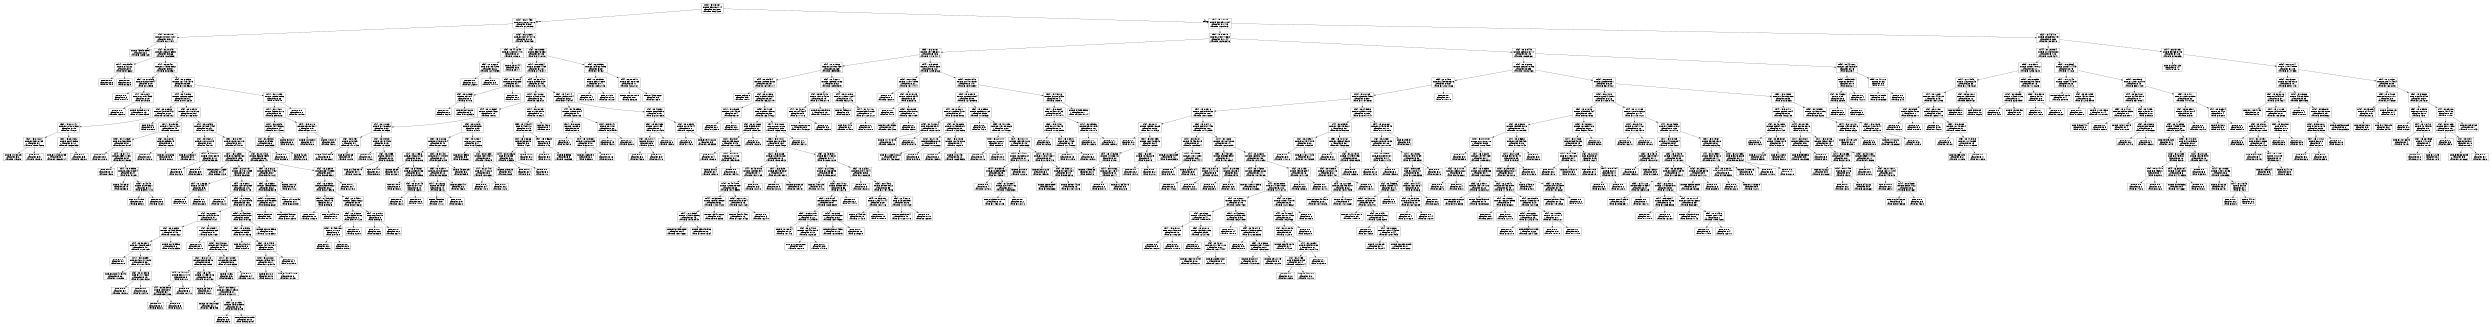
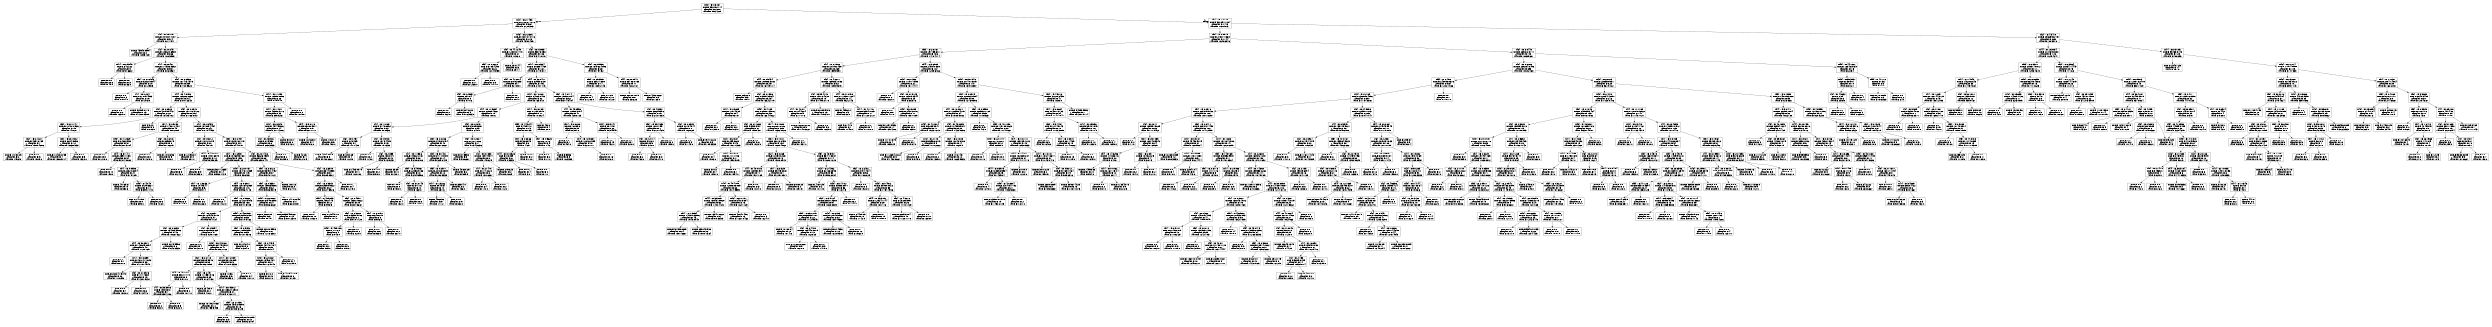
edge "X[2] <= 4.2591 mse = 9821.81 samples = 10 value = 993.3" -> "X[3] <= 0.3683 mse = 320.8889 samples = 6 value = 1048.6667": now "X[2] <= 4.2591 mse = 9821.81 samples = 10 value = 993.3" -> "mse = 5492.25 samples = 4 value = 104.5"
node "mse = 106929.0 samples = 2 value = 353.0": removed
